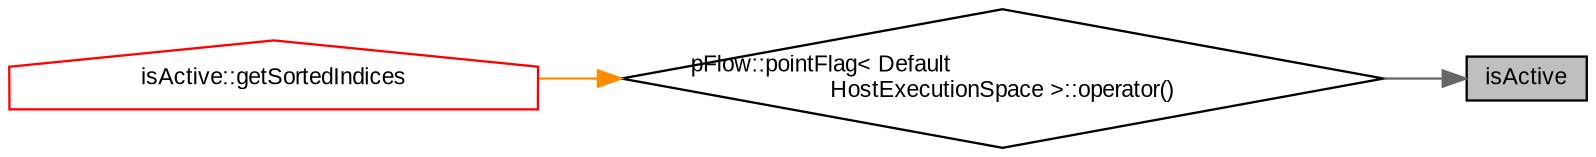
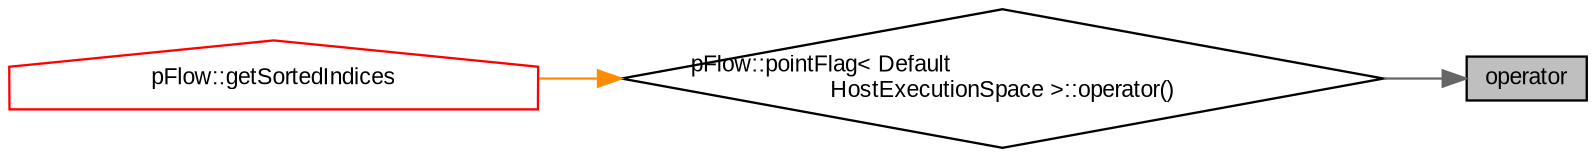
node "isActive::getSortedIndices": label "isActive::getSortedIndices" -> "pFlow::getSortedIndices"
node "isActive": label "isActive" -> "operator"
